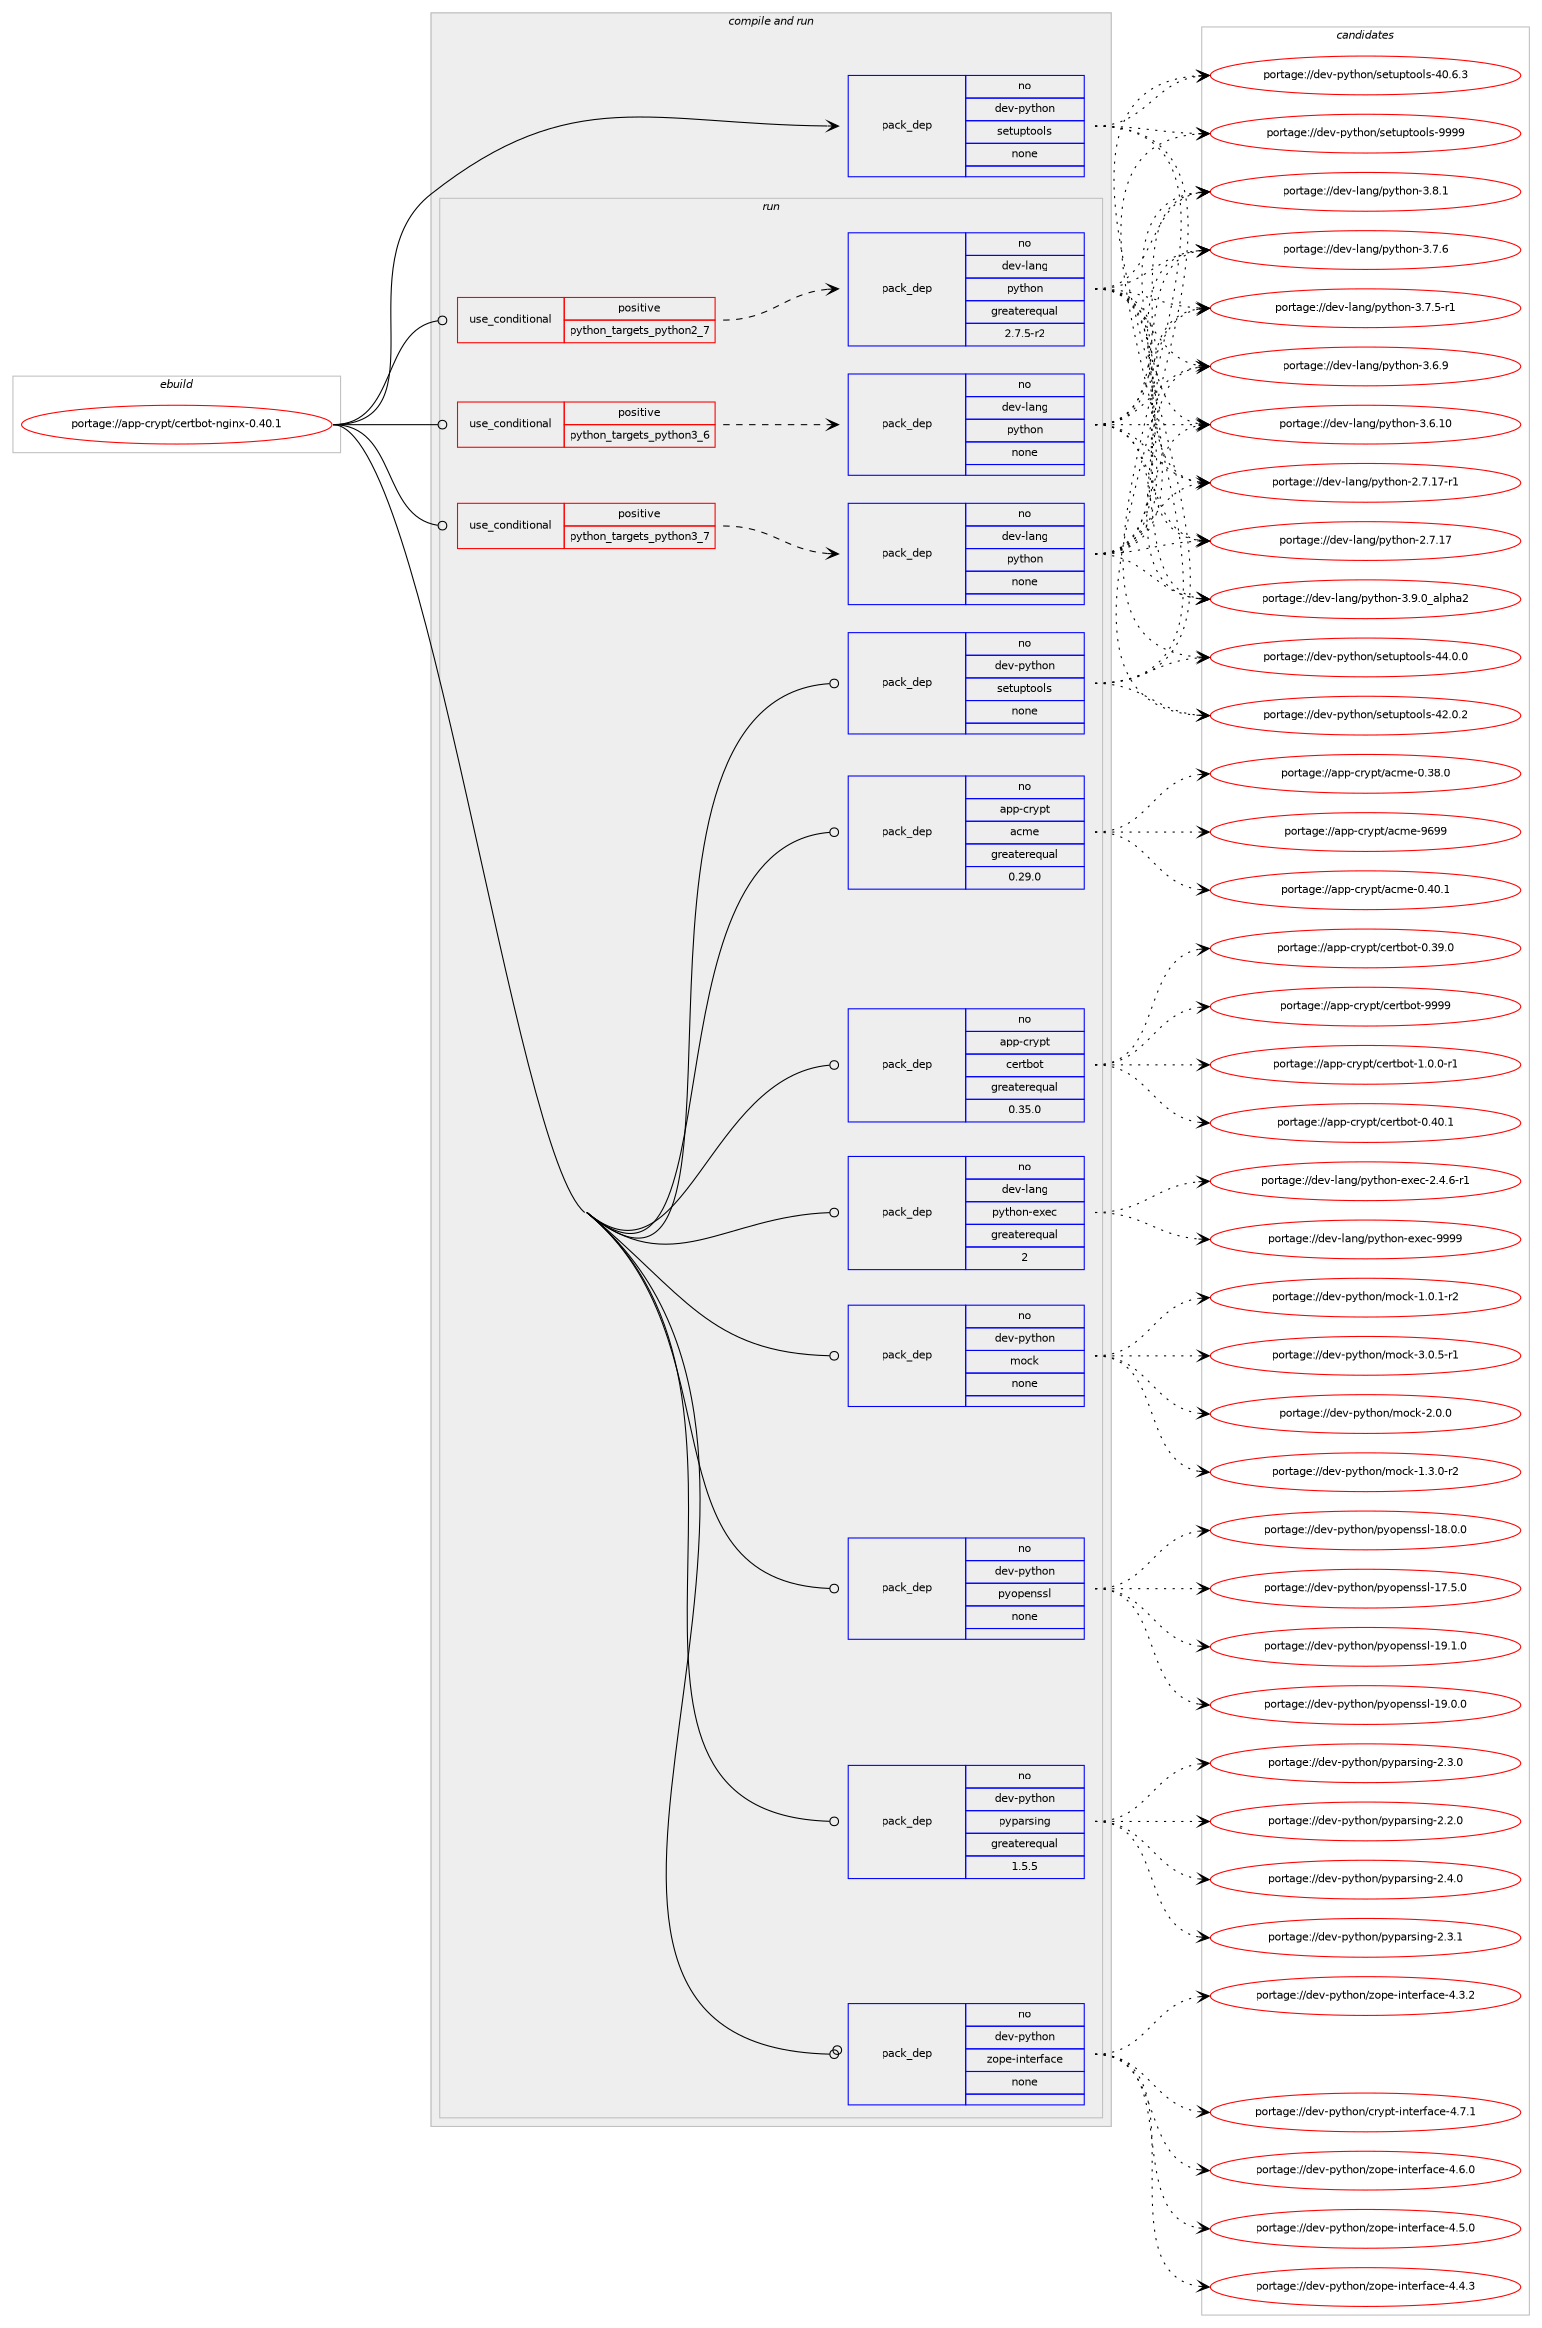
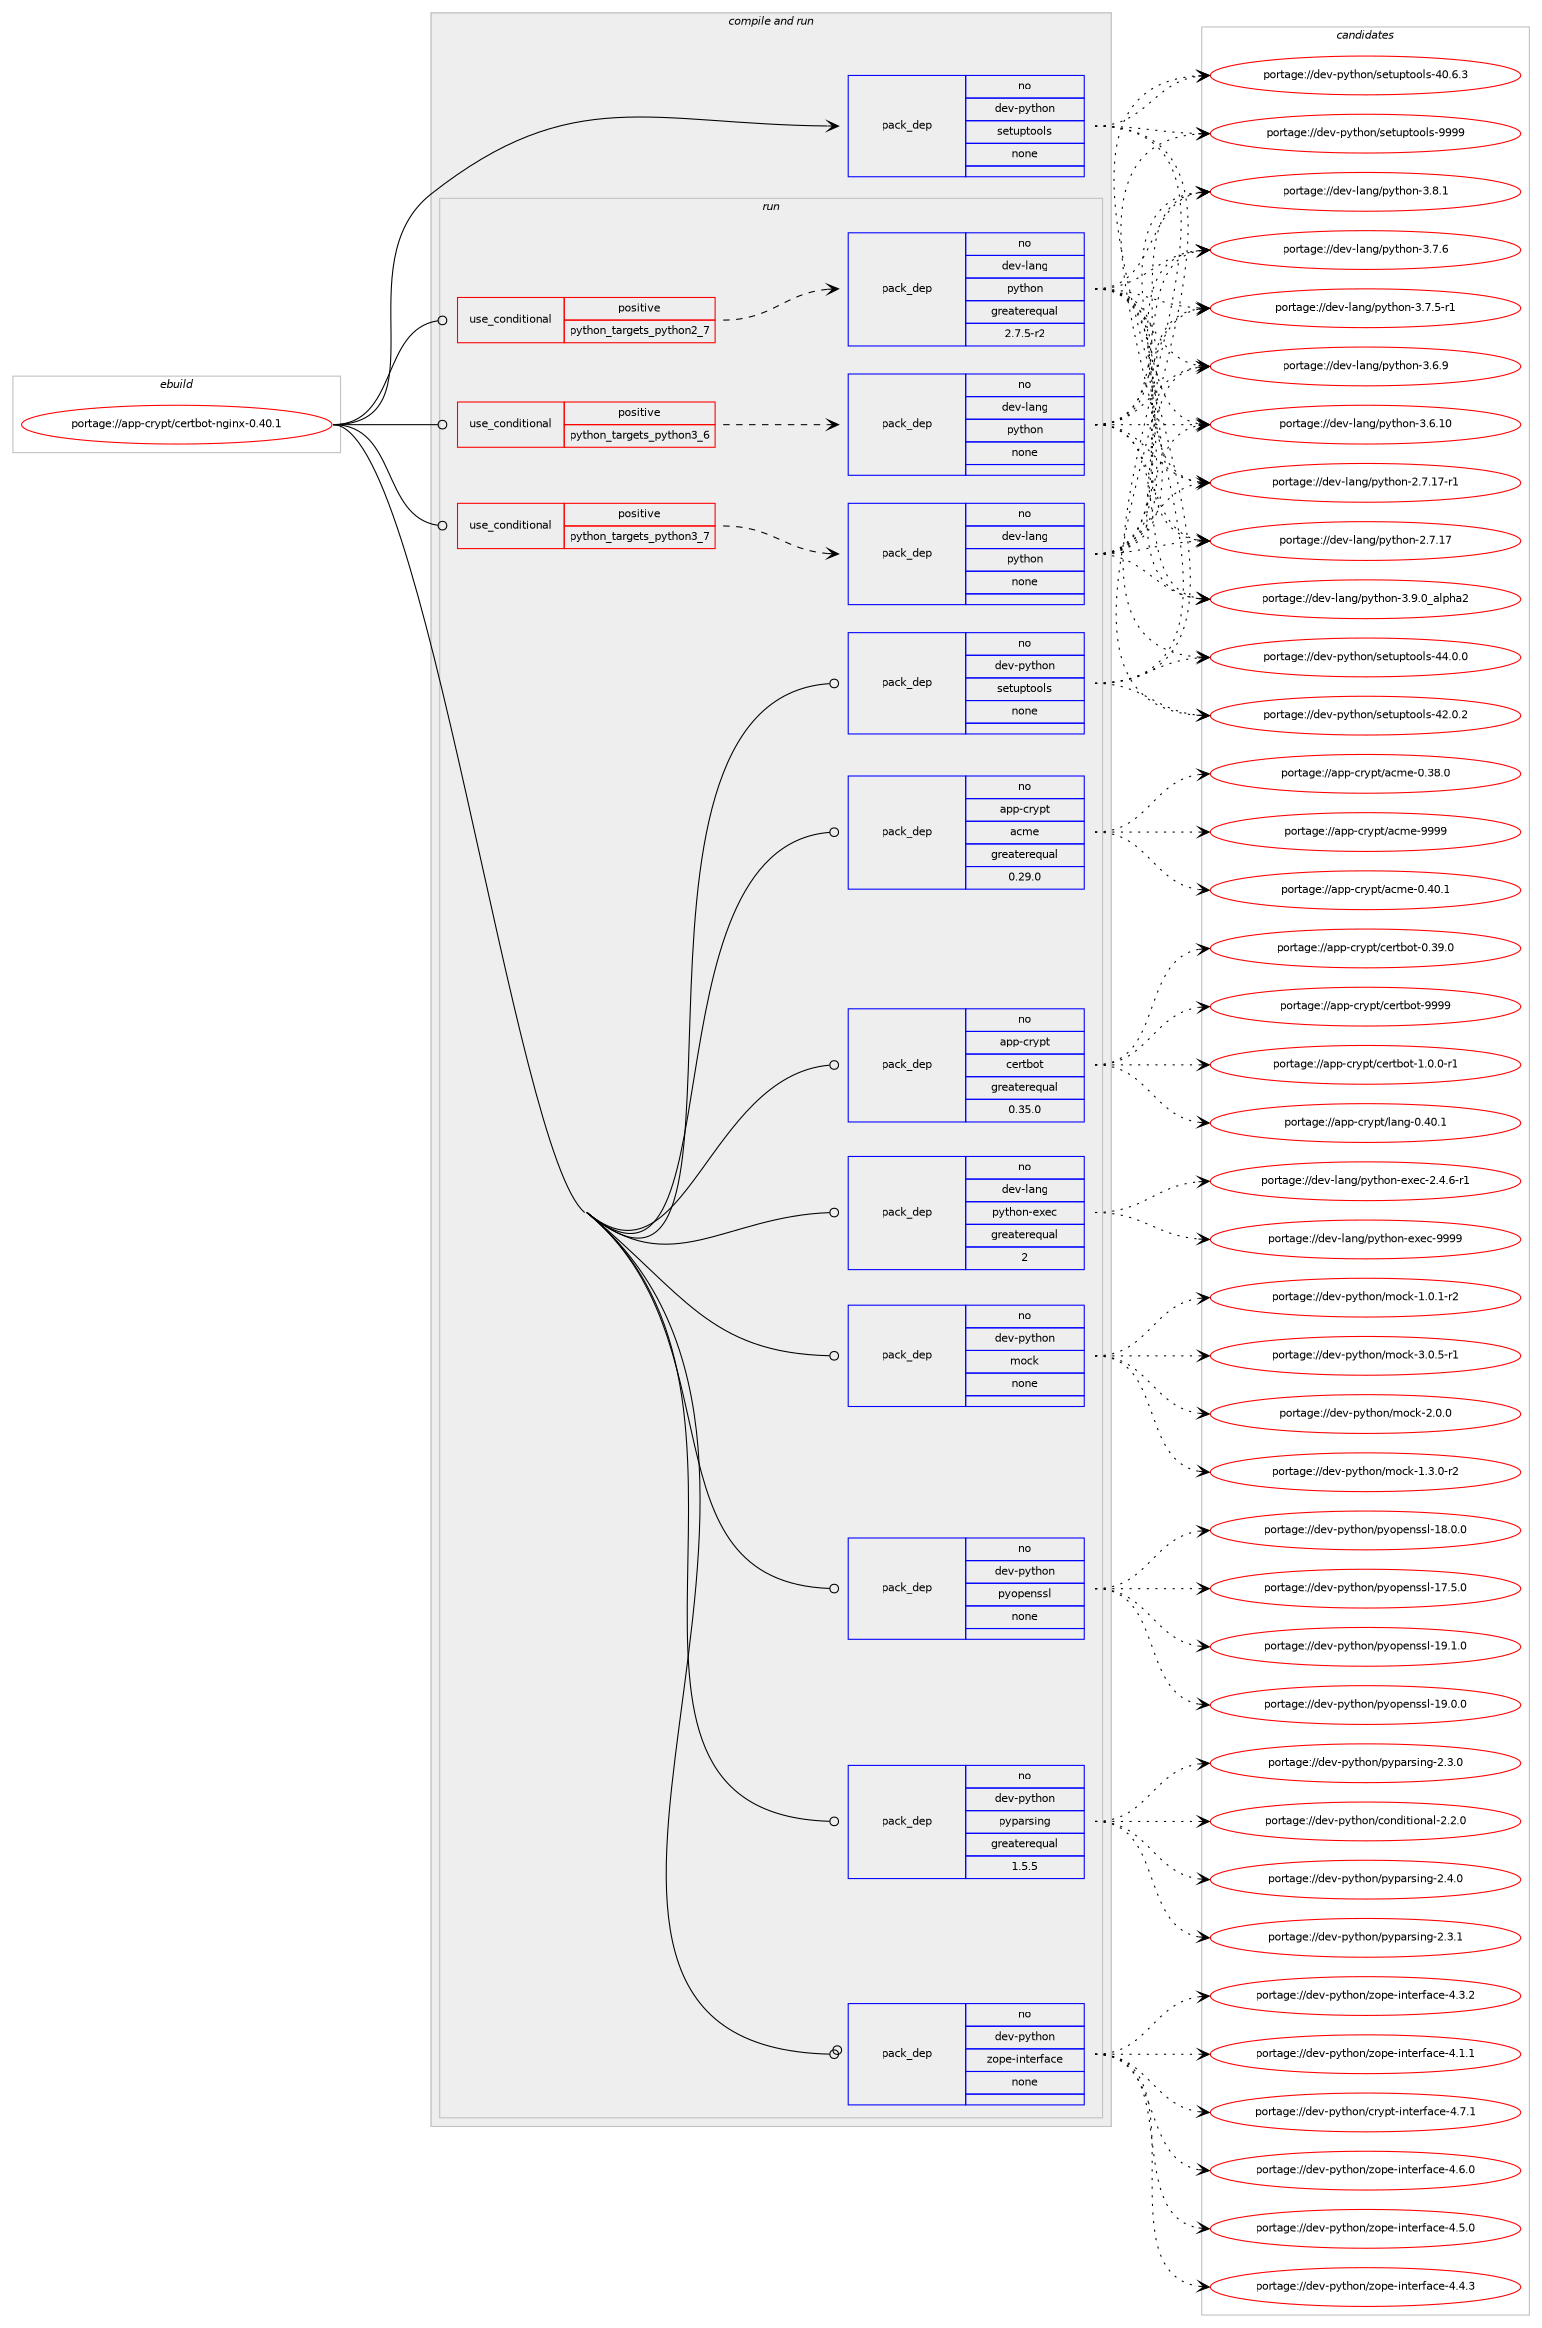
node "portage://app-crypt/acme-9699": label "portage://app-crypt/acme-9699" -> "portage://app-crypt/acme-9999"
node "portage://app-crypt/certbot-0.40.1": label "portage://app-crypt/certbot-0.40.1" -> "portage://app-crypt/lang-0.40.1"
node "portage://dev-python/pyparsing-2.2.0": label "portage://dev-python/pyparsing-2.2.0" -> "portage://dev-python/conditional-2.2.0"
node "portage://dev-python/zope-interface-4.1.1": added
